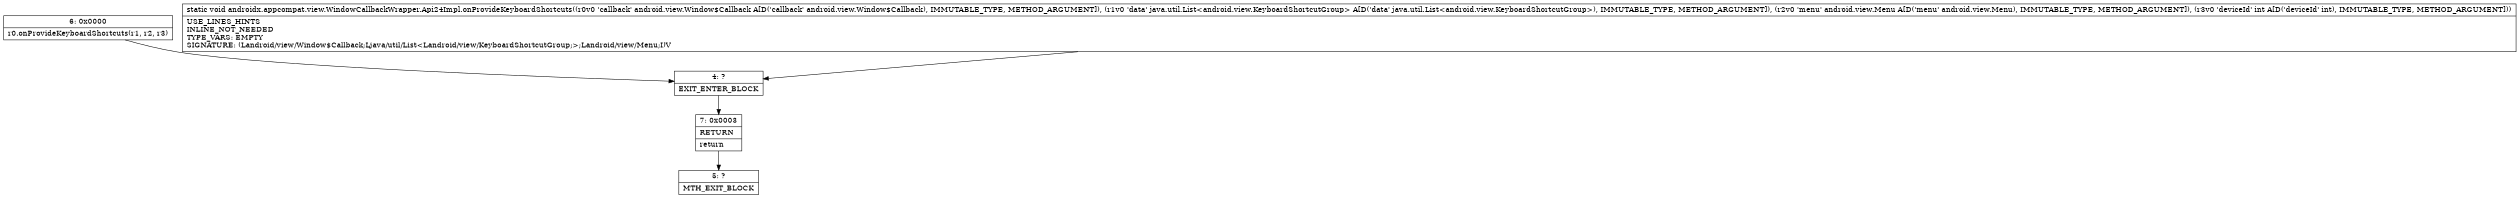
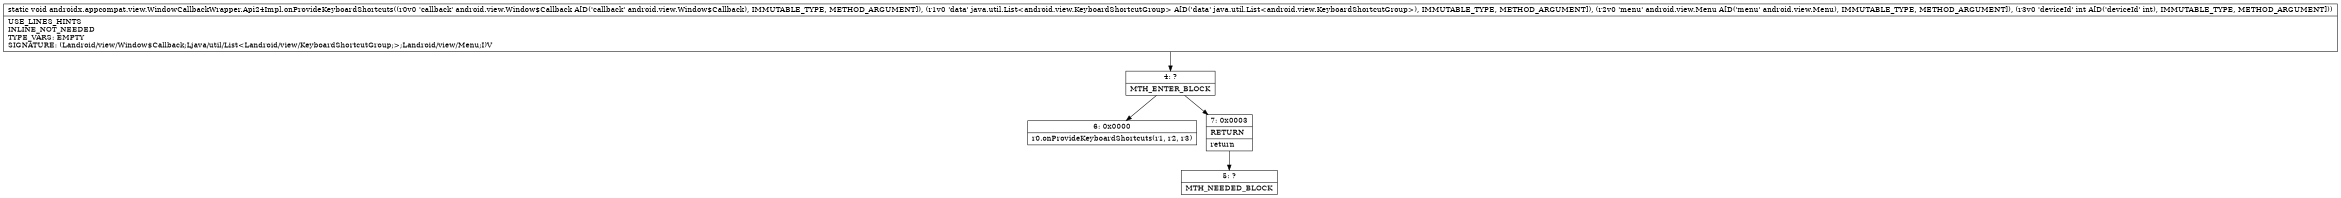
edge "6: 0x0000" -> "4: ?": reversed
node "4: ?": text "EXIT_ENTER_BLOCK" -> "MTH_ENTER_BLOCK"
node "5: ?": text "MTH_EXIT_BLOCK" -> "MTH_NEEDED_BLOCK"
